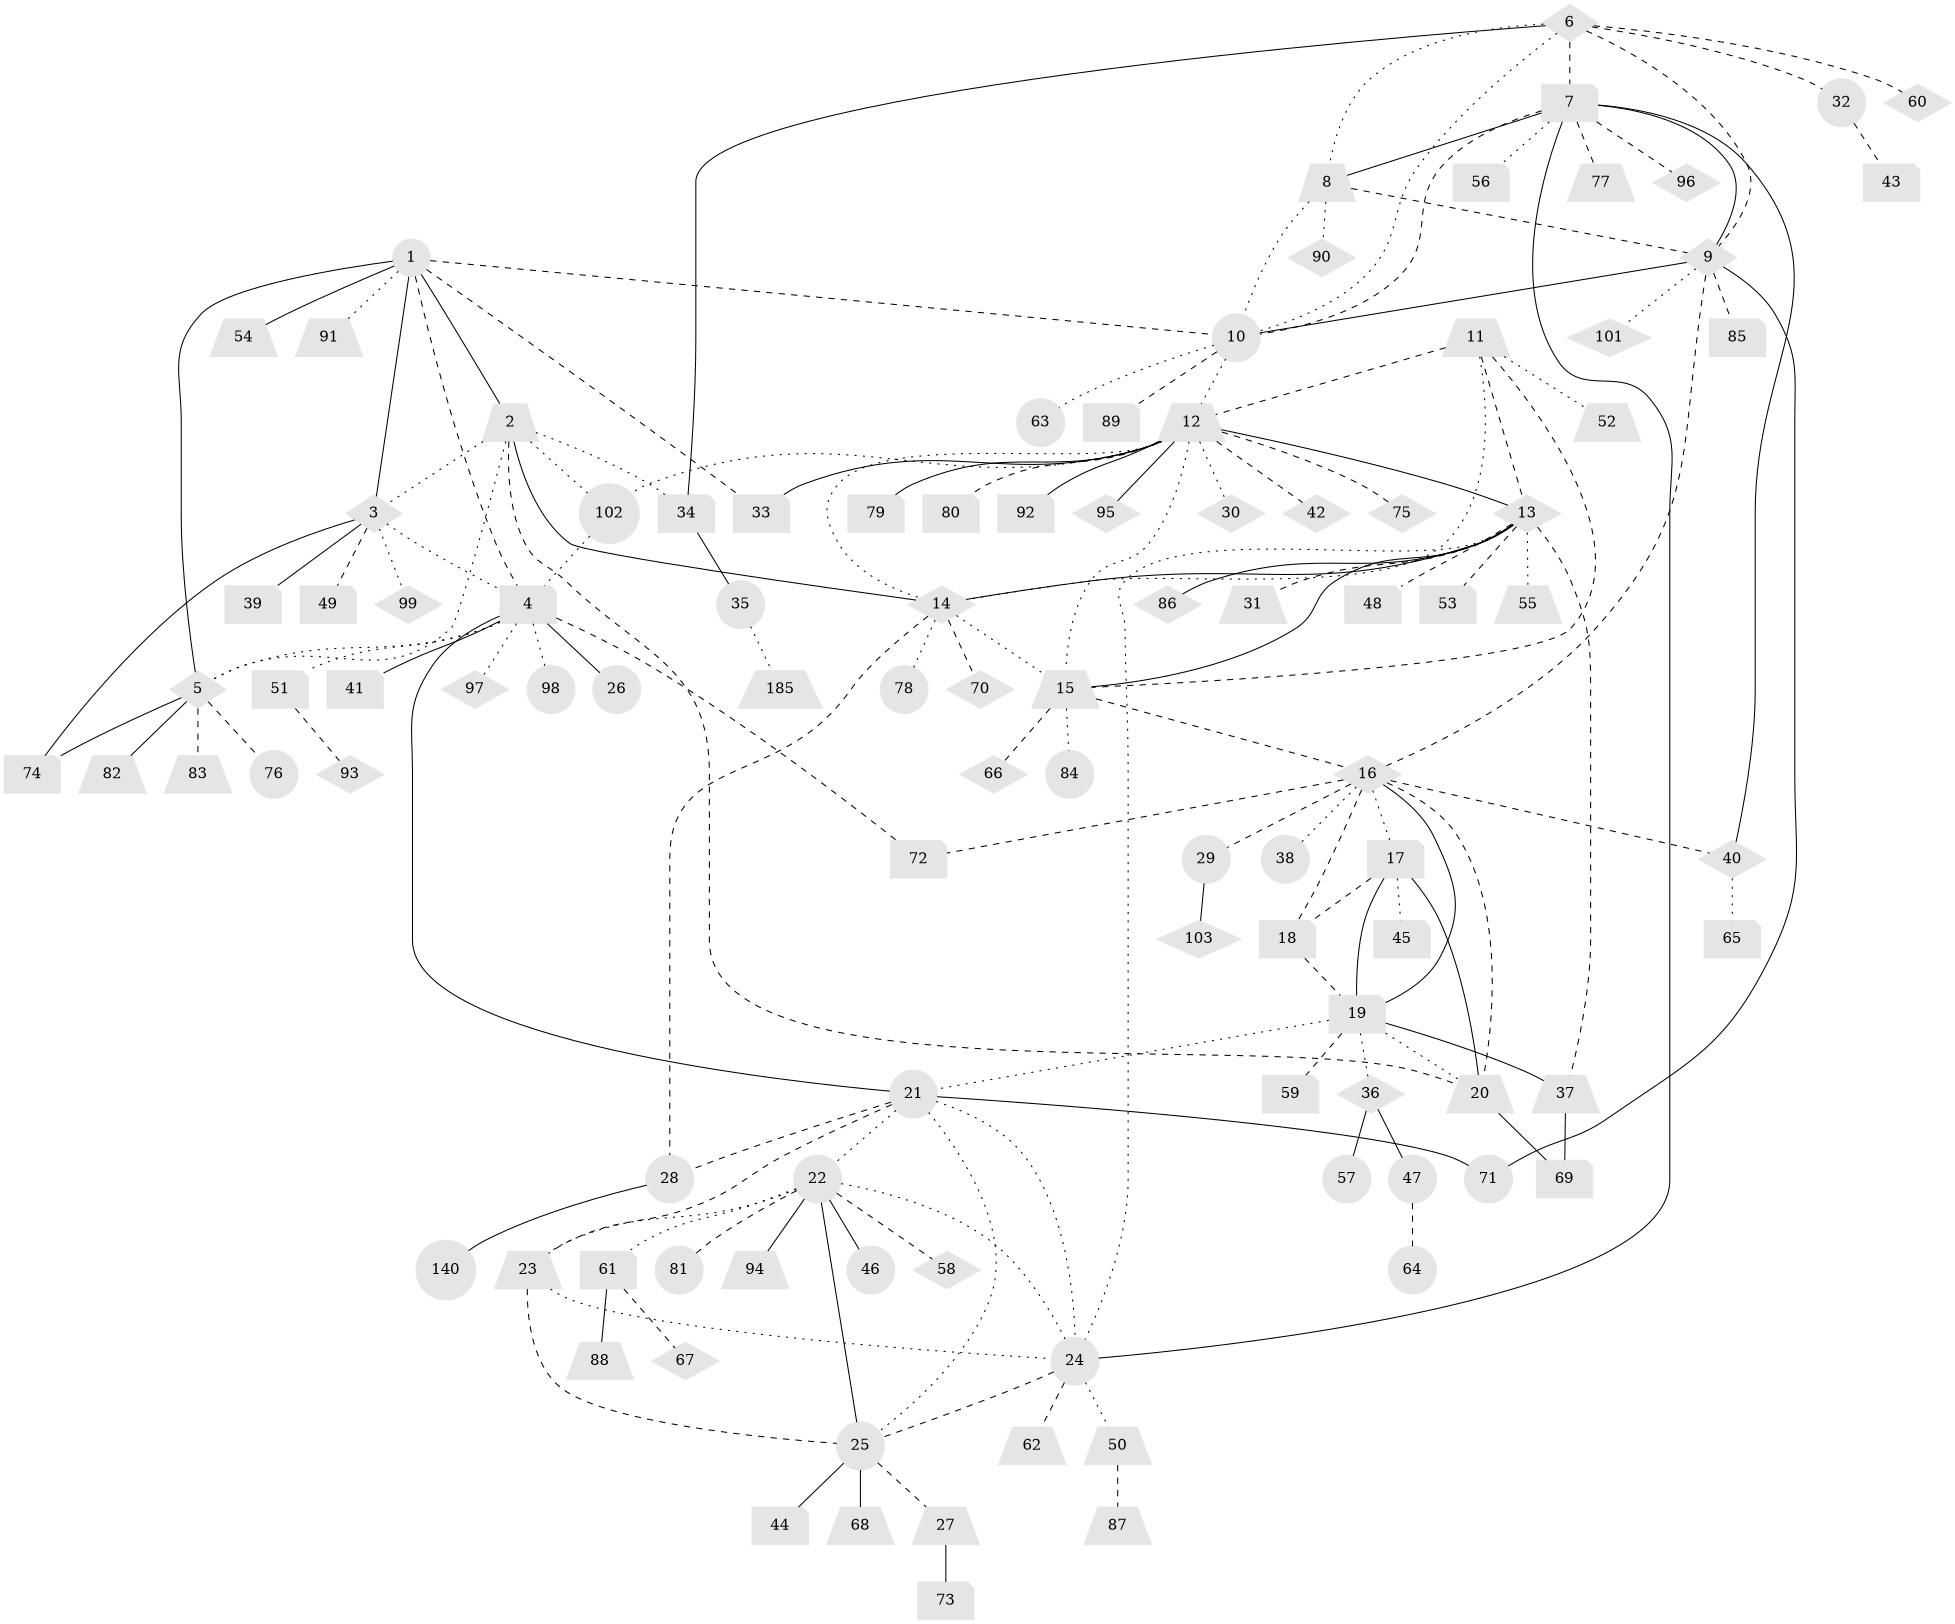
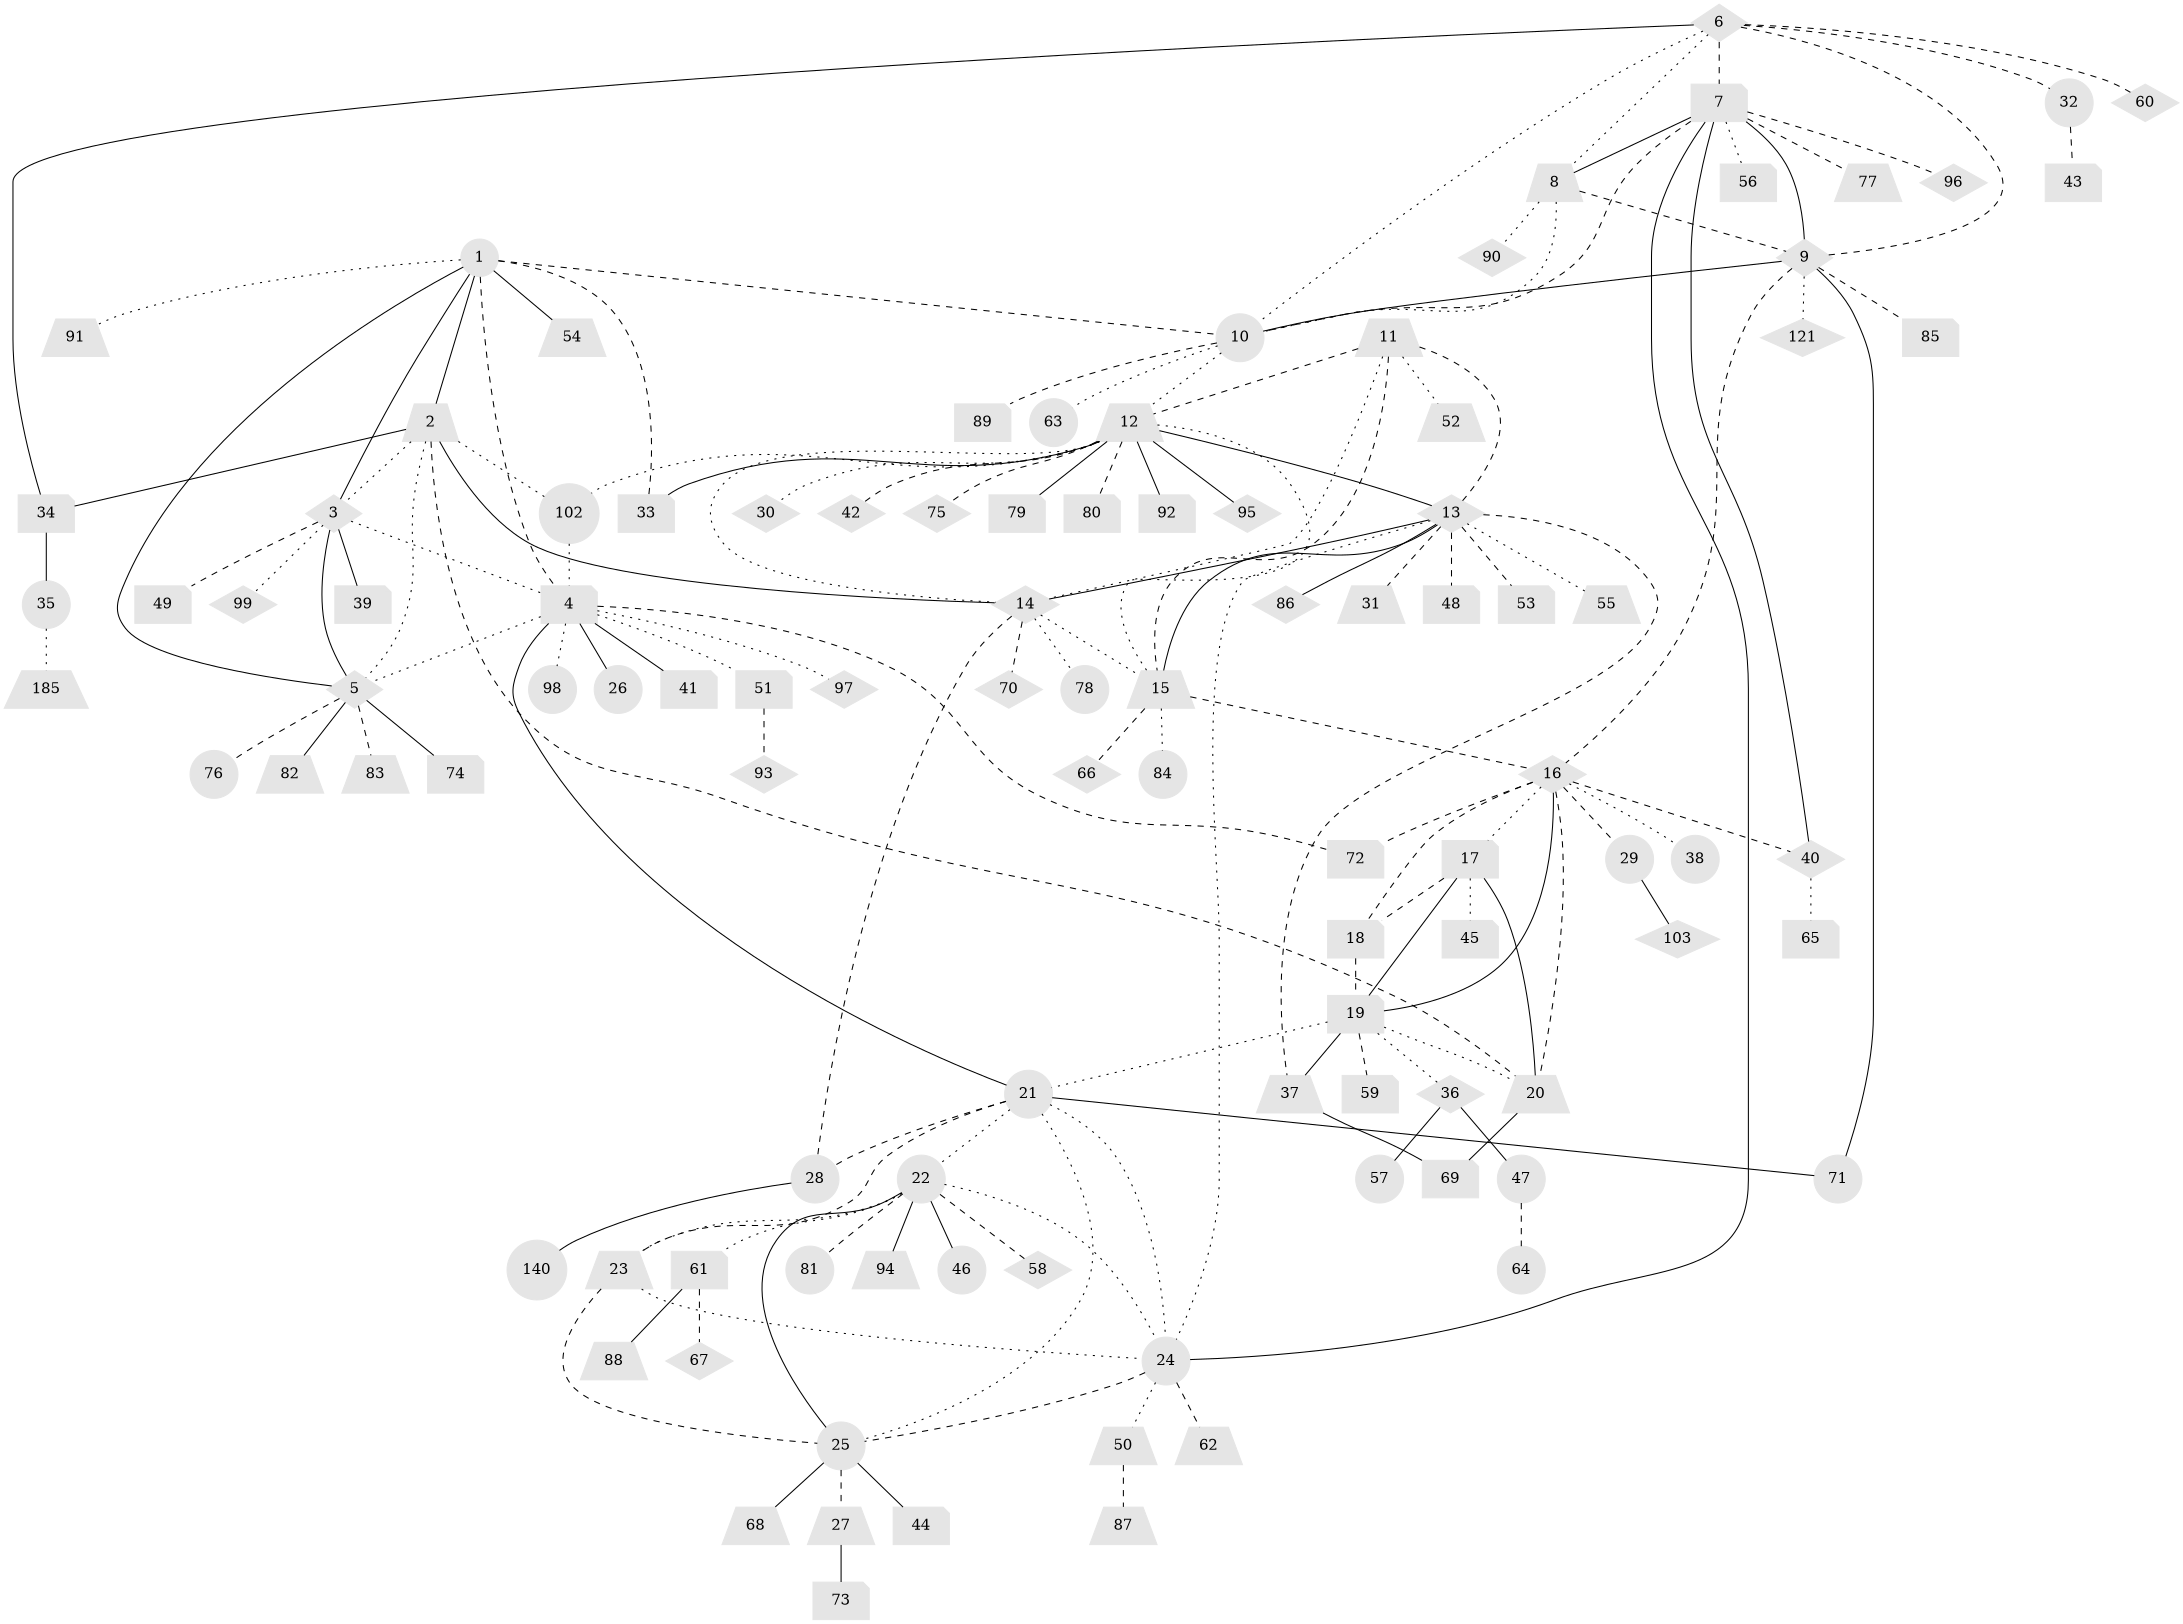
node "101": label "101" -> "121"
edge "2" -- "34": style dotted -> solid
edge "3" -- "74": now "3" -- "5"
